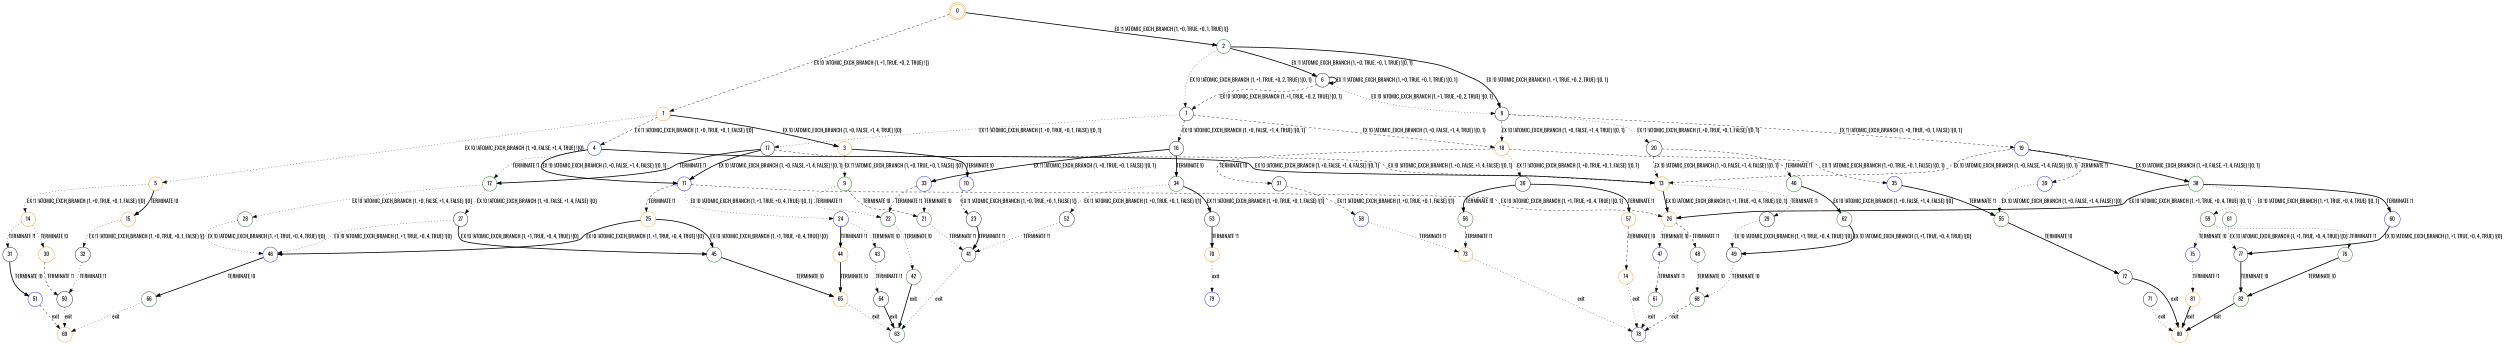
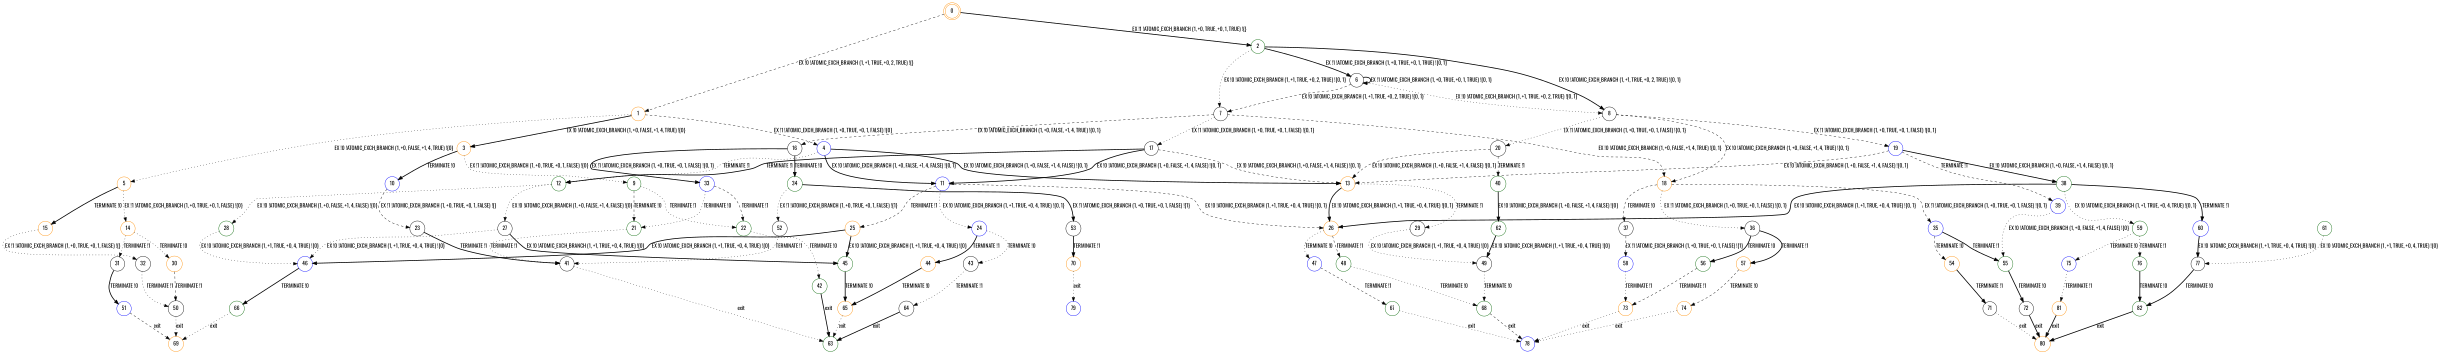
node "54": added
